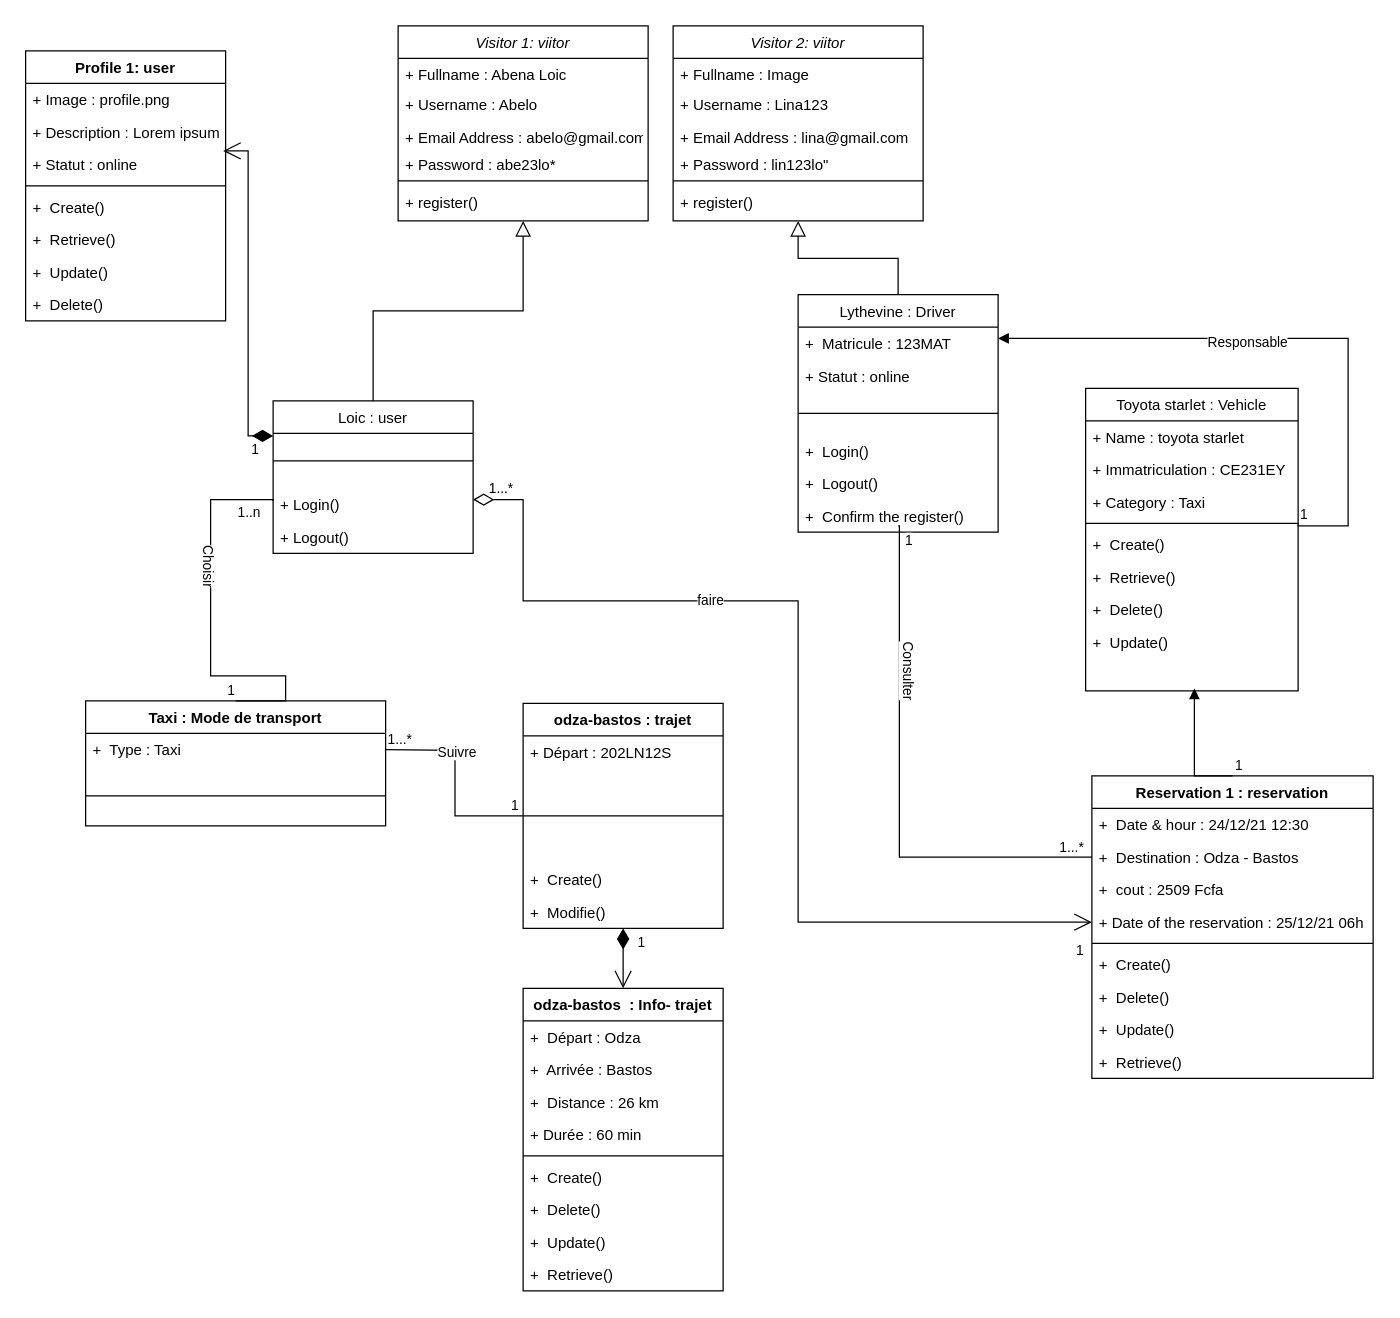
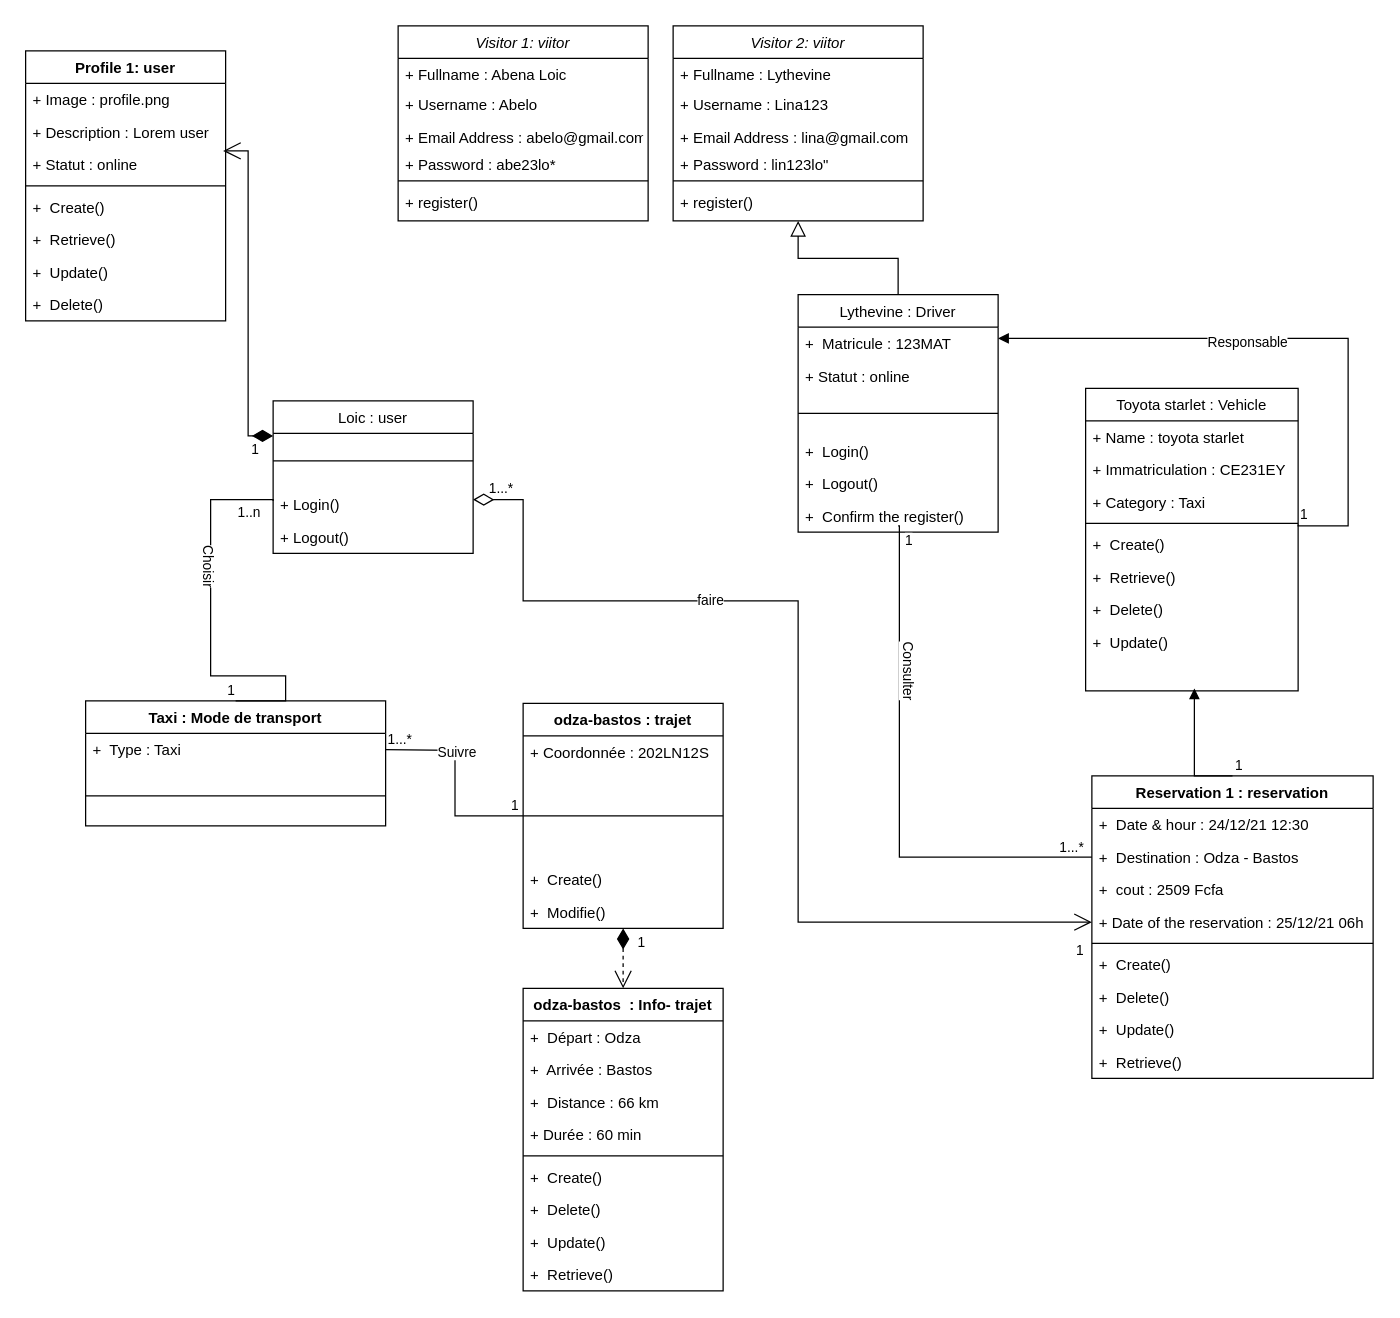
node "+ Fullname : Image": label "+ Fullname : Image" -> "+ Fullname : Lythevine"
node "+ Description : Lorem ipsum": label "+ Description : Lorem ipsum" -> "+ Description : Lorem user"
edge "Loic : user" -> "Visitor 1: viitor": removed
node "+ Départ : 202LN12S": label "+ Départ : 202LN12S" -> "+ Coordonnée : 202LN12S"
edge "odza-bastos : trajet" -- "odza-bastos : Info- trajet": style solid -> dashed
node "+ Distance : 26 km": label "+ Distance : 26 km" -> "+ Distance : 66 km"
